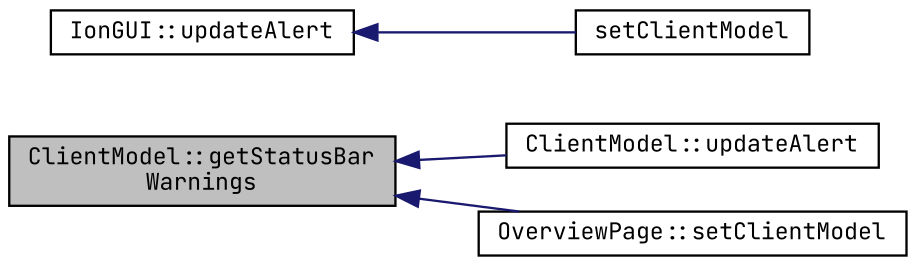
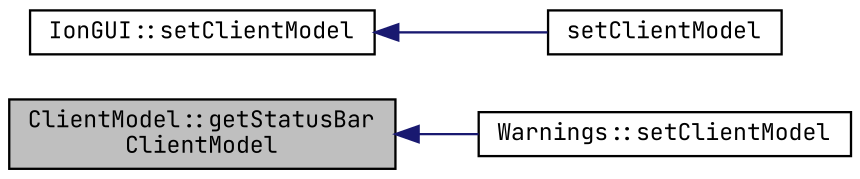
node "IonGUI::updateAlert": label "IonGUI::updateAlert" -> "IonGUI::setClientModel"
node "ClientModel::updateAlert": removed
node "ClientModel::getStatusBar Warnings": label "ClientModel::getStatusBar Warnings" -> "ClientModel::getStatusBar ClientModel"
node "OverviewPage::setClientModel": label "OverviewPage::setClientModel" -> "Warnings::setClientModel"
